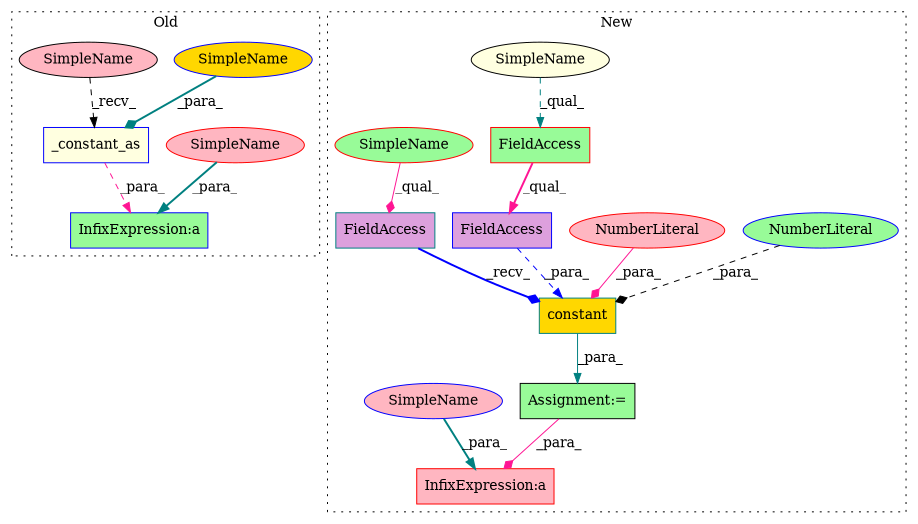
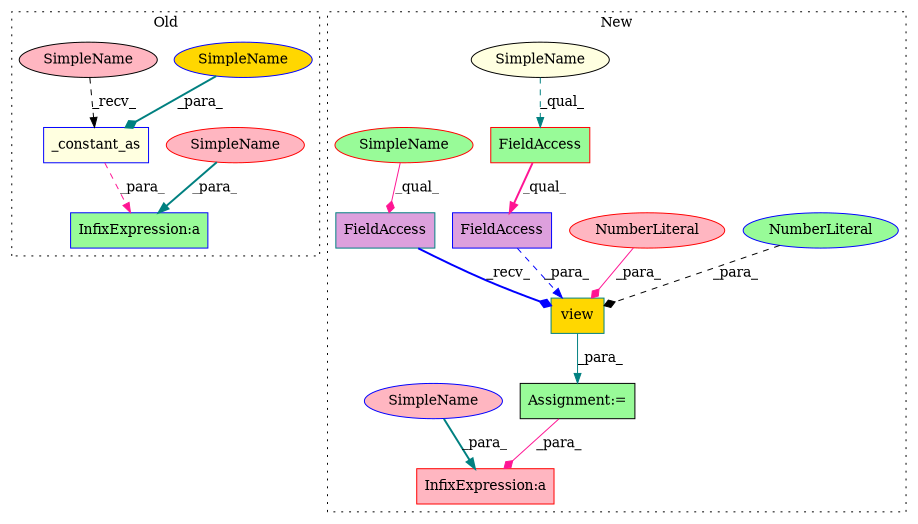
node "constant": label "constant" -> "view"
